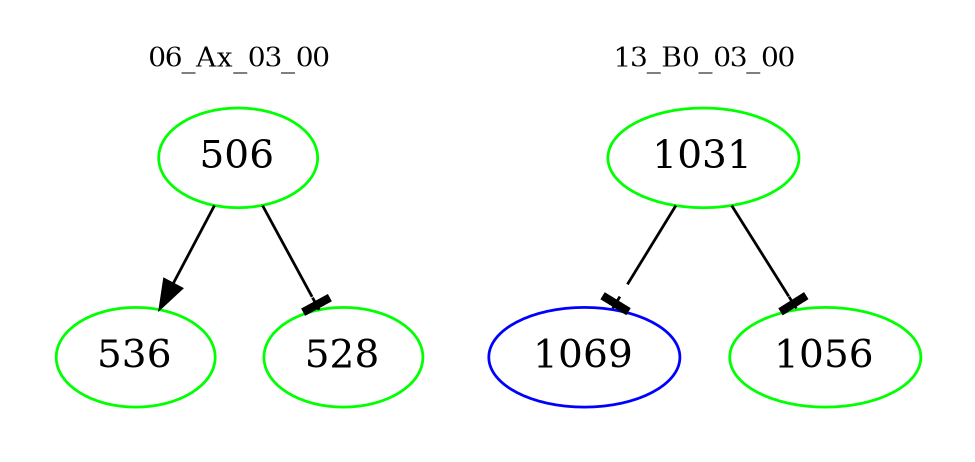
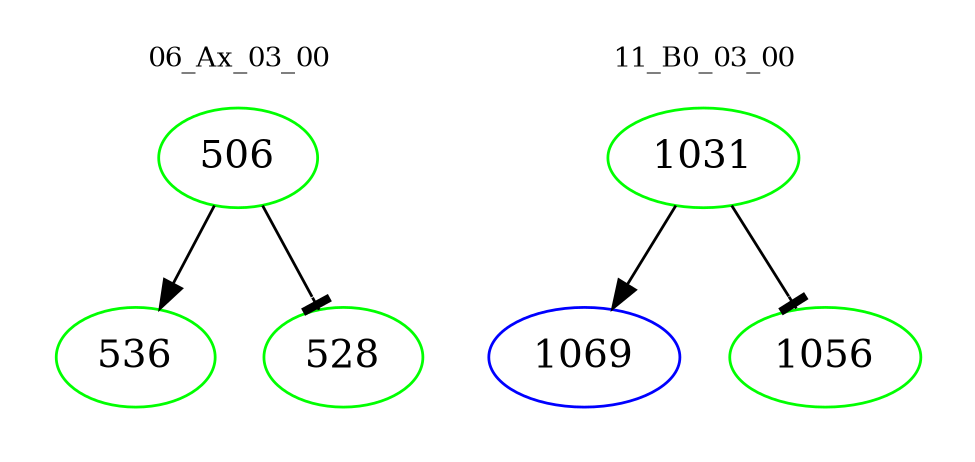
cluster "13_B0_03_00": label "13_B0_03_00" -> "11_B0_03_00"
edge "1031" -> "1069": arrowhead tee -> normal
